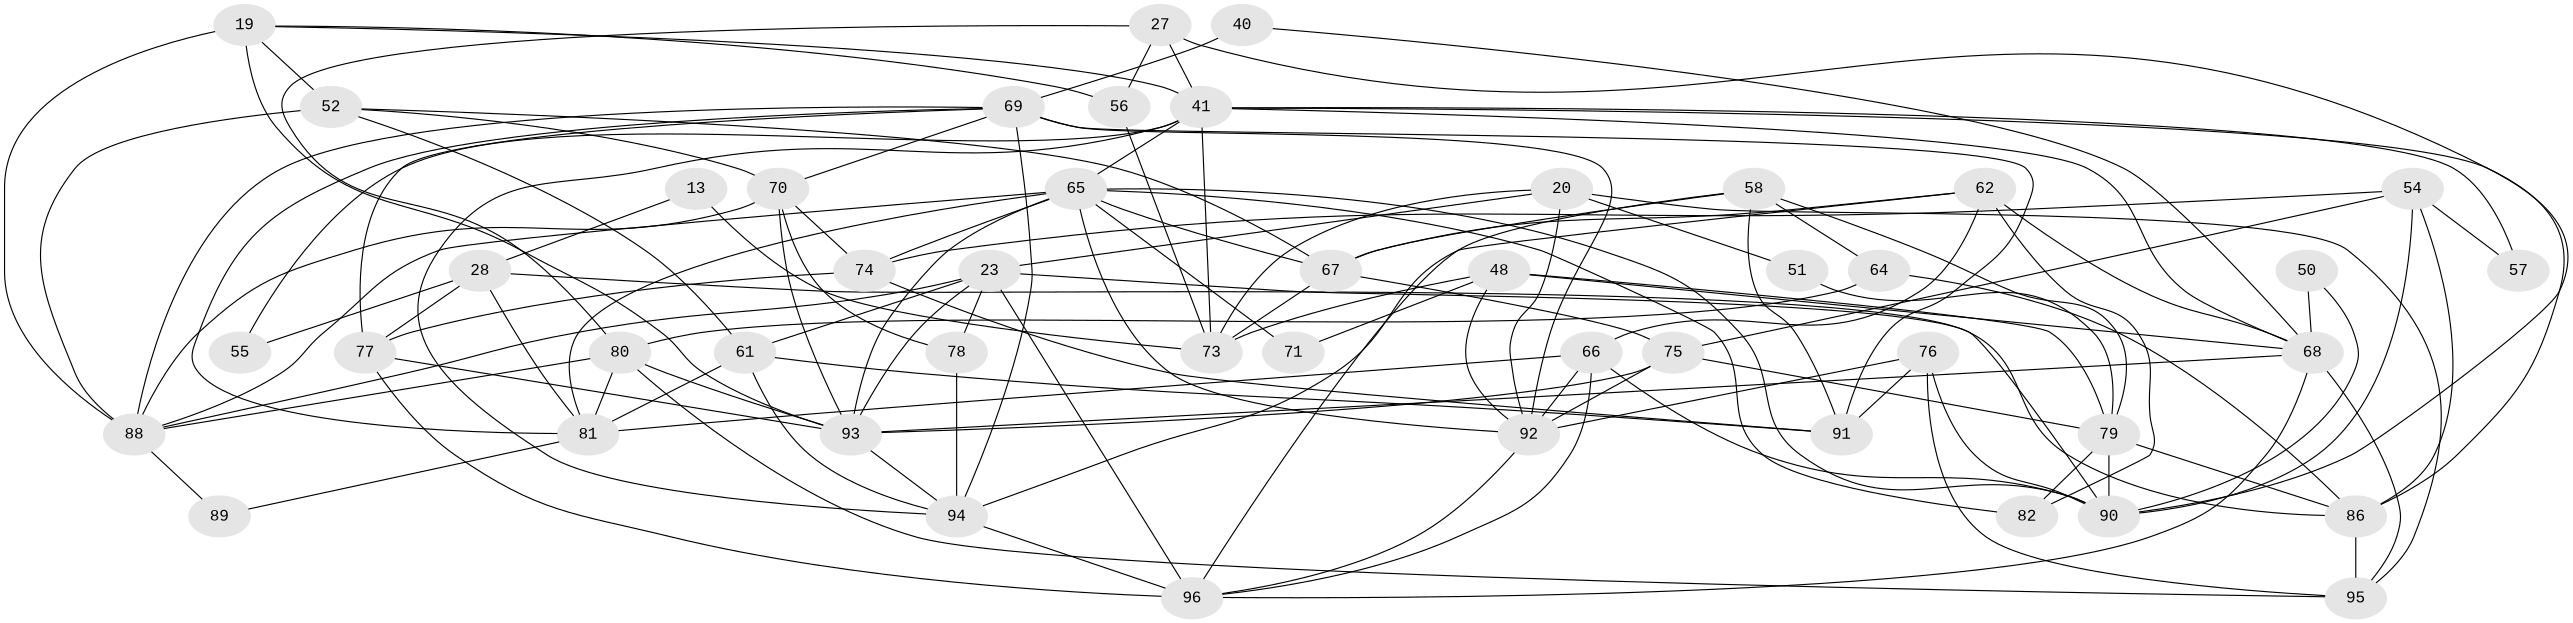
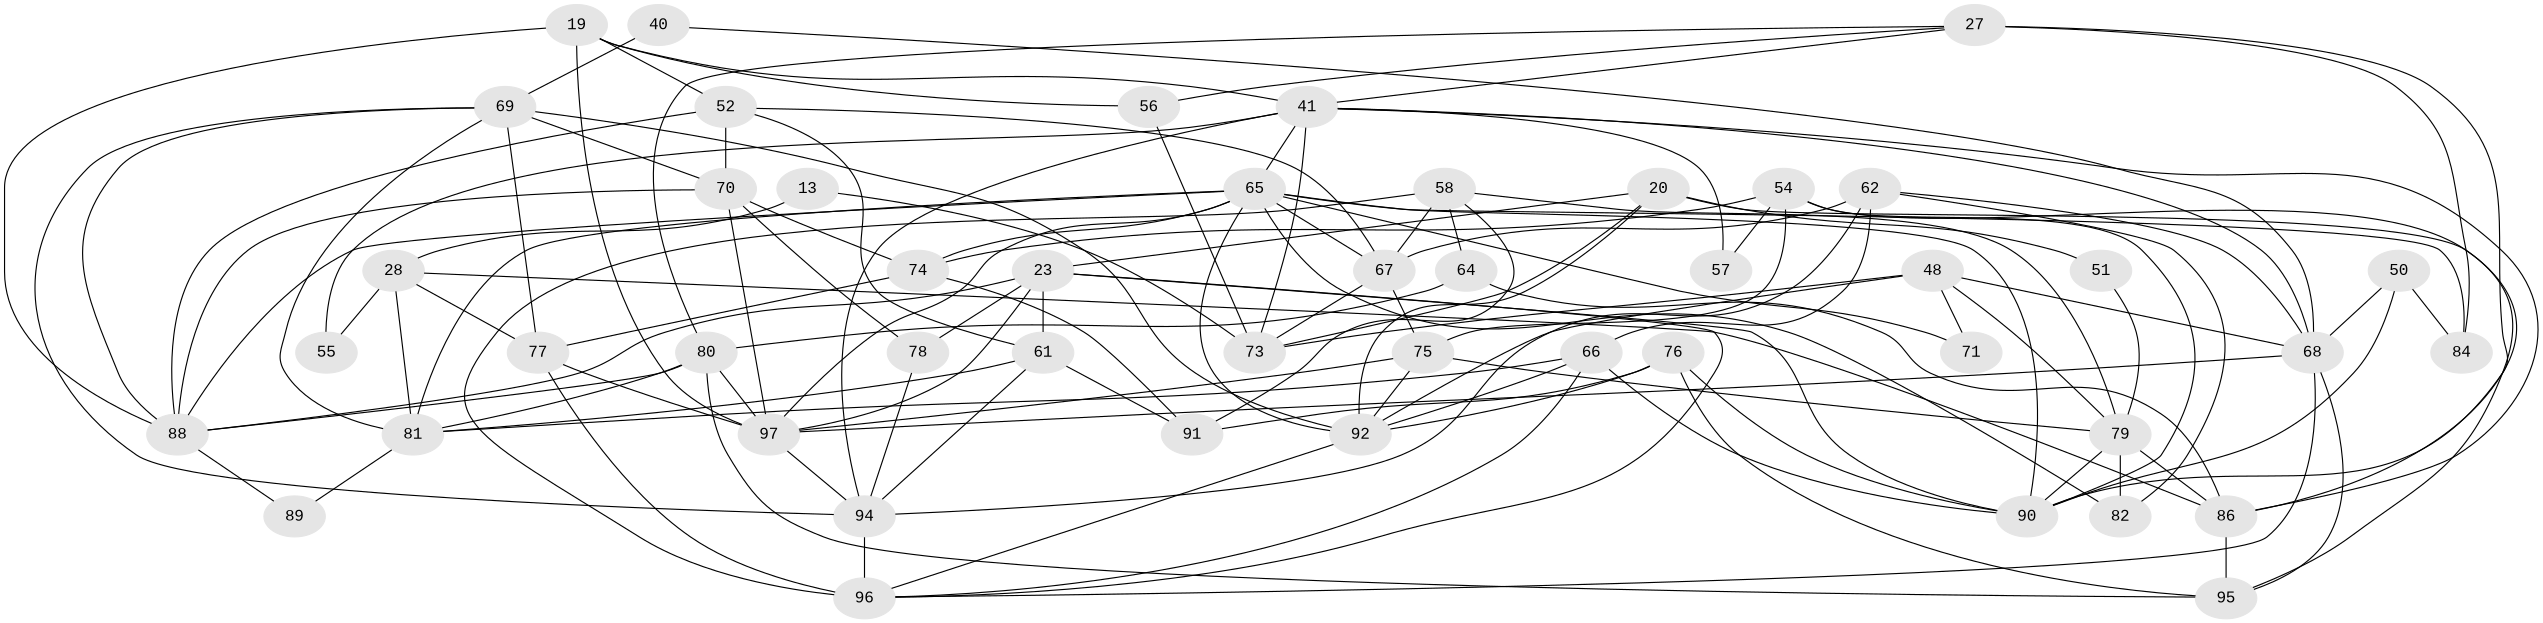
edge "69" -- "91": removed
node "84": added
node "93": label "93" -> "97"
